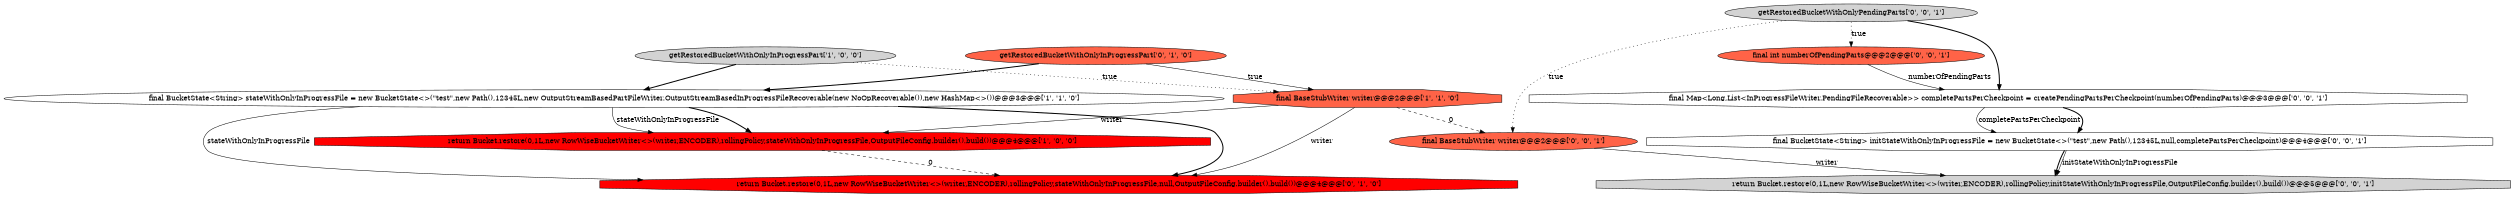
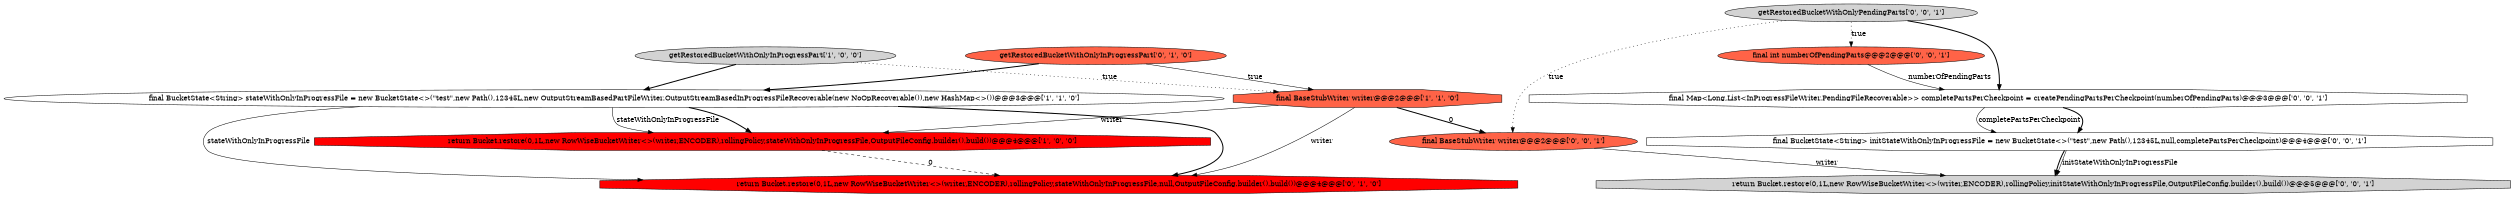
edge "final BaseStubWriter writer@@@2@@@['1', '1', '0']" -> "final BaseStubWriter writer@@@2@@@['0', '0', '1']": style dashed -> bold
